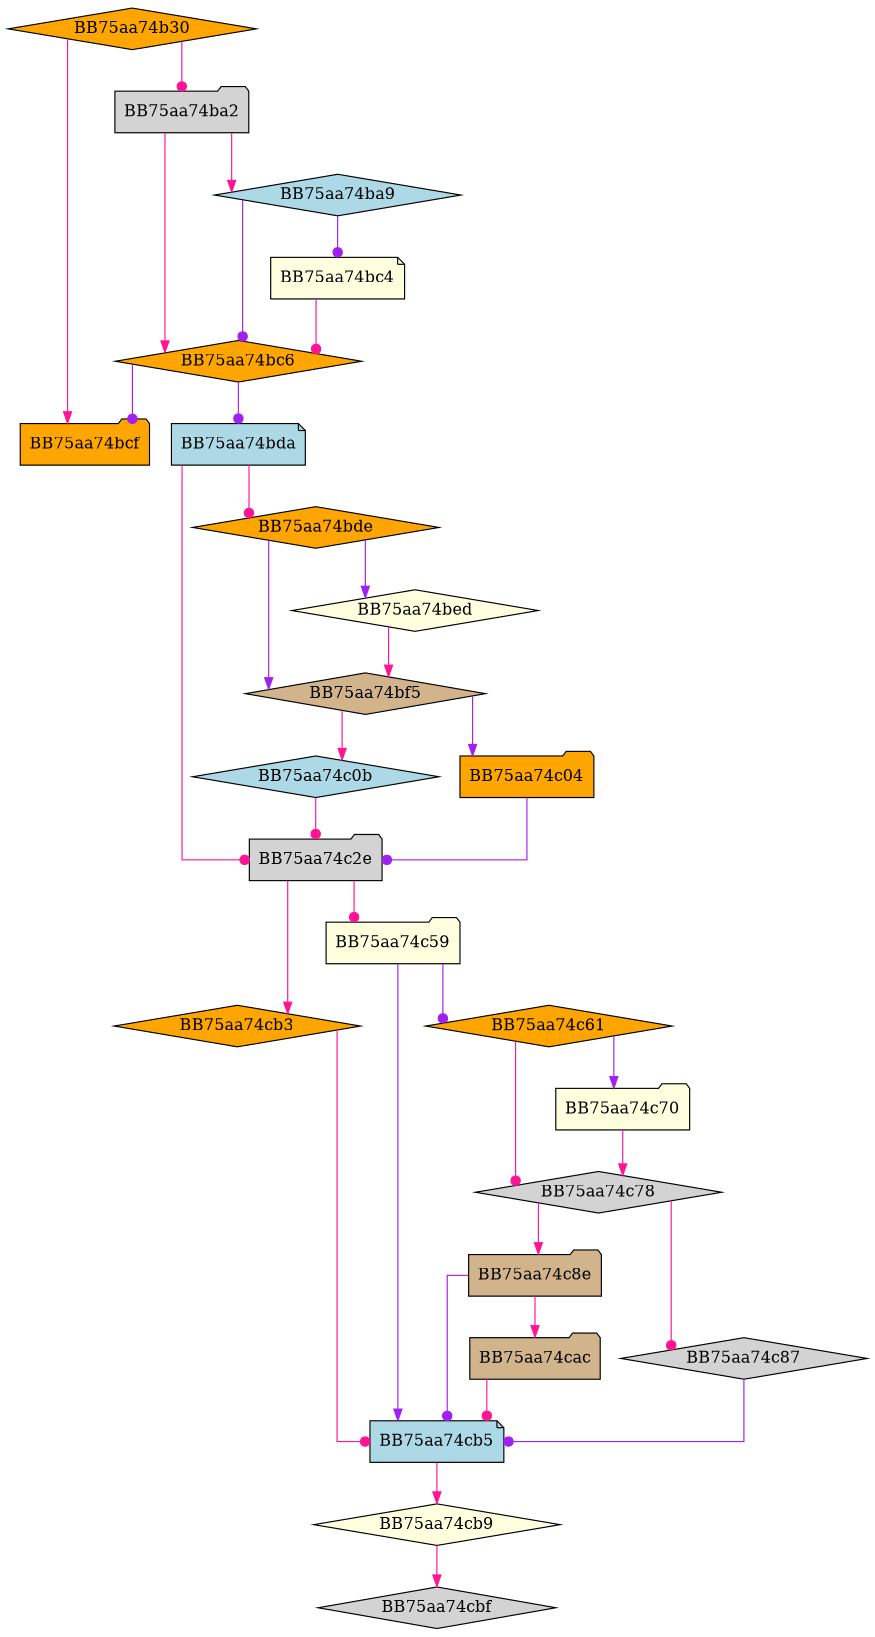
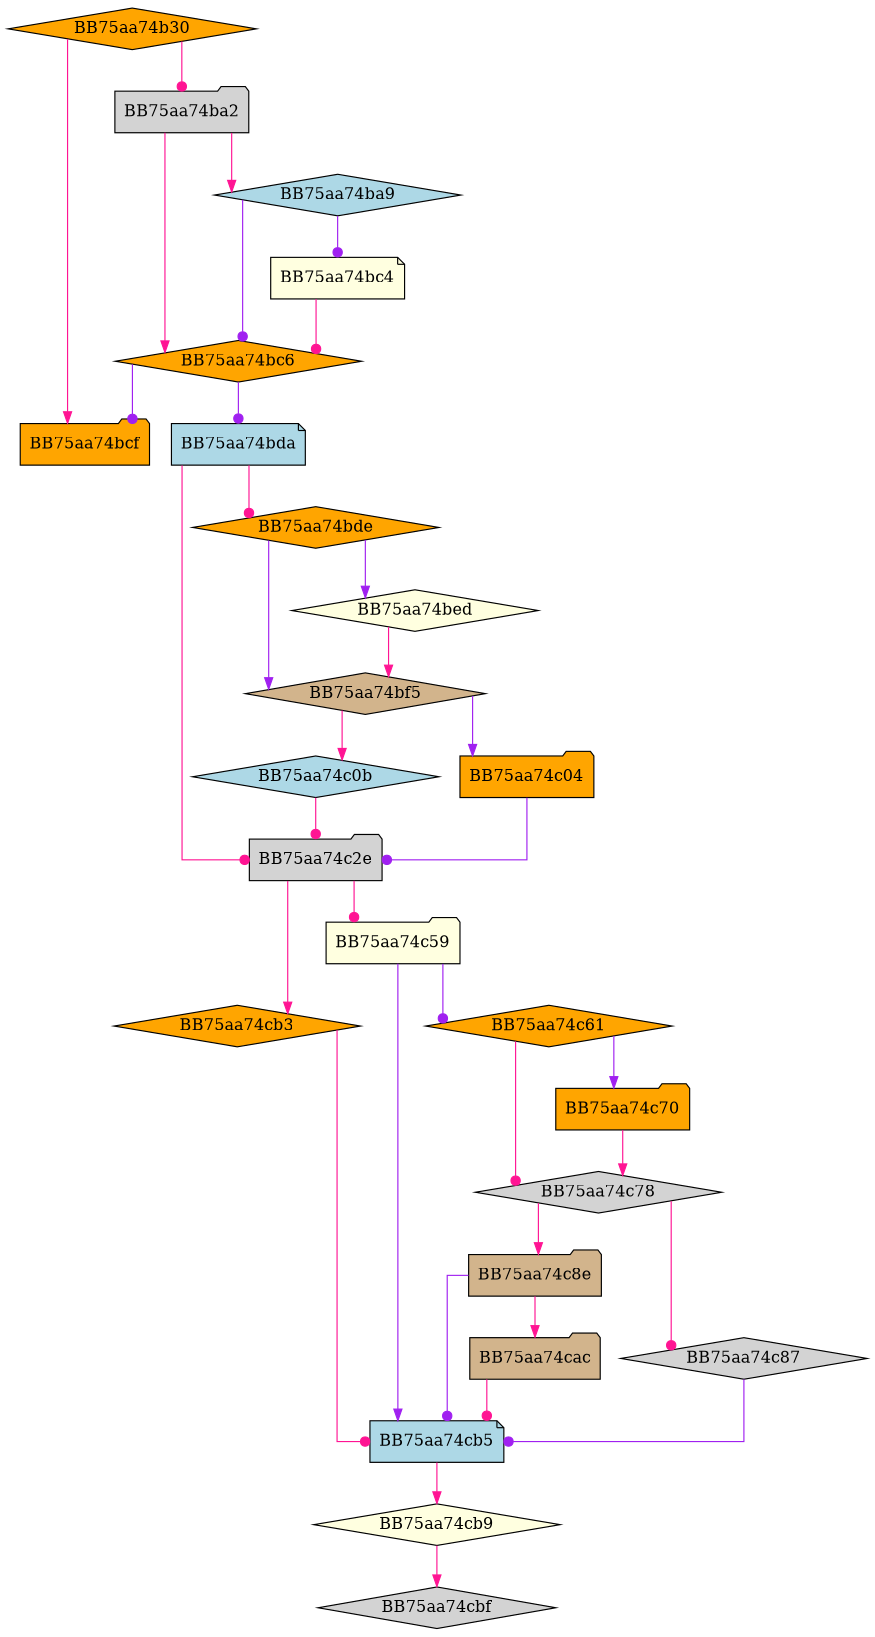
node "BB75aa74c70": fillcolor lightyellow -> orange
